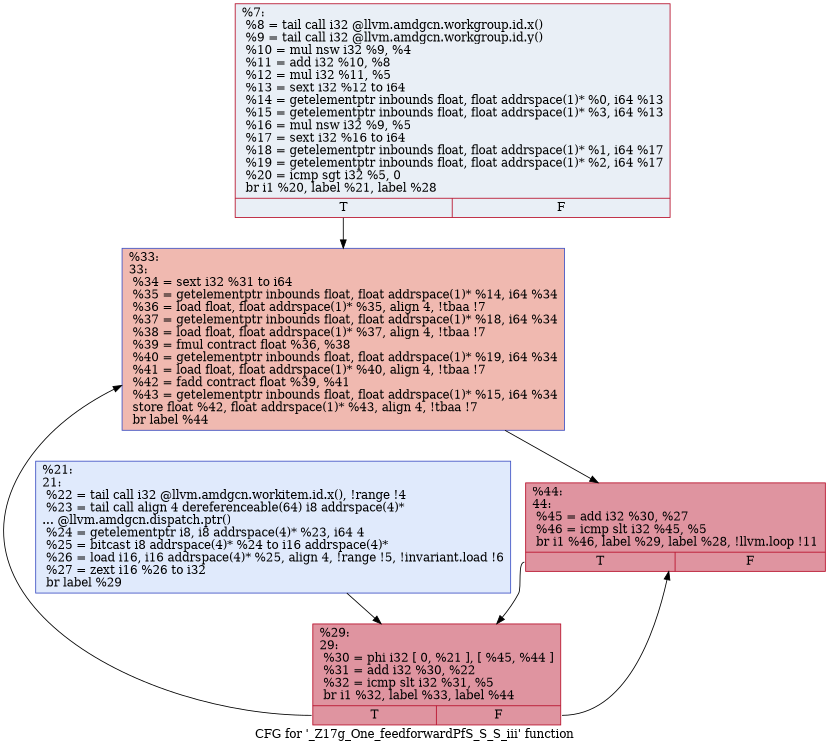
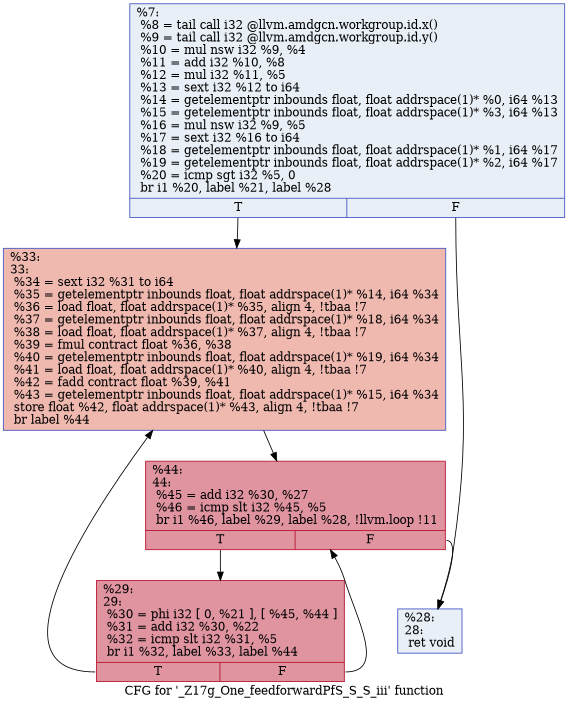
node "%7:": color #b70d28ff -> #3d50c3ff
node "%21:": removed
node "%28:": added
